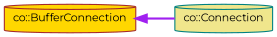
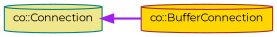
edge "co::Connection" -> "co::BufferConnection": reversed
